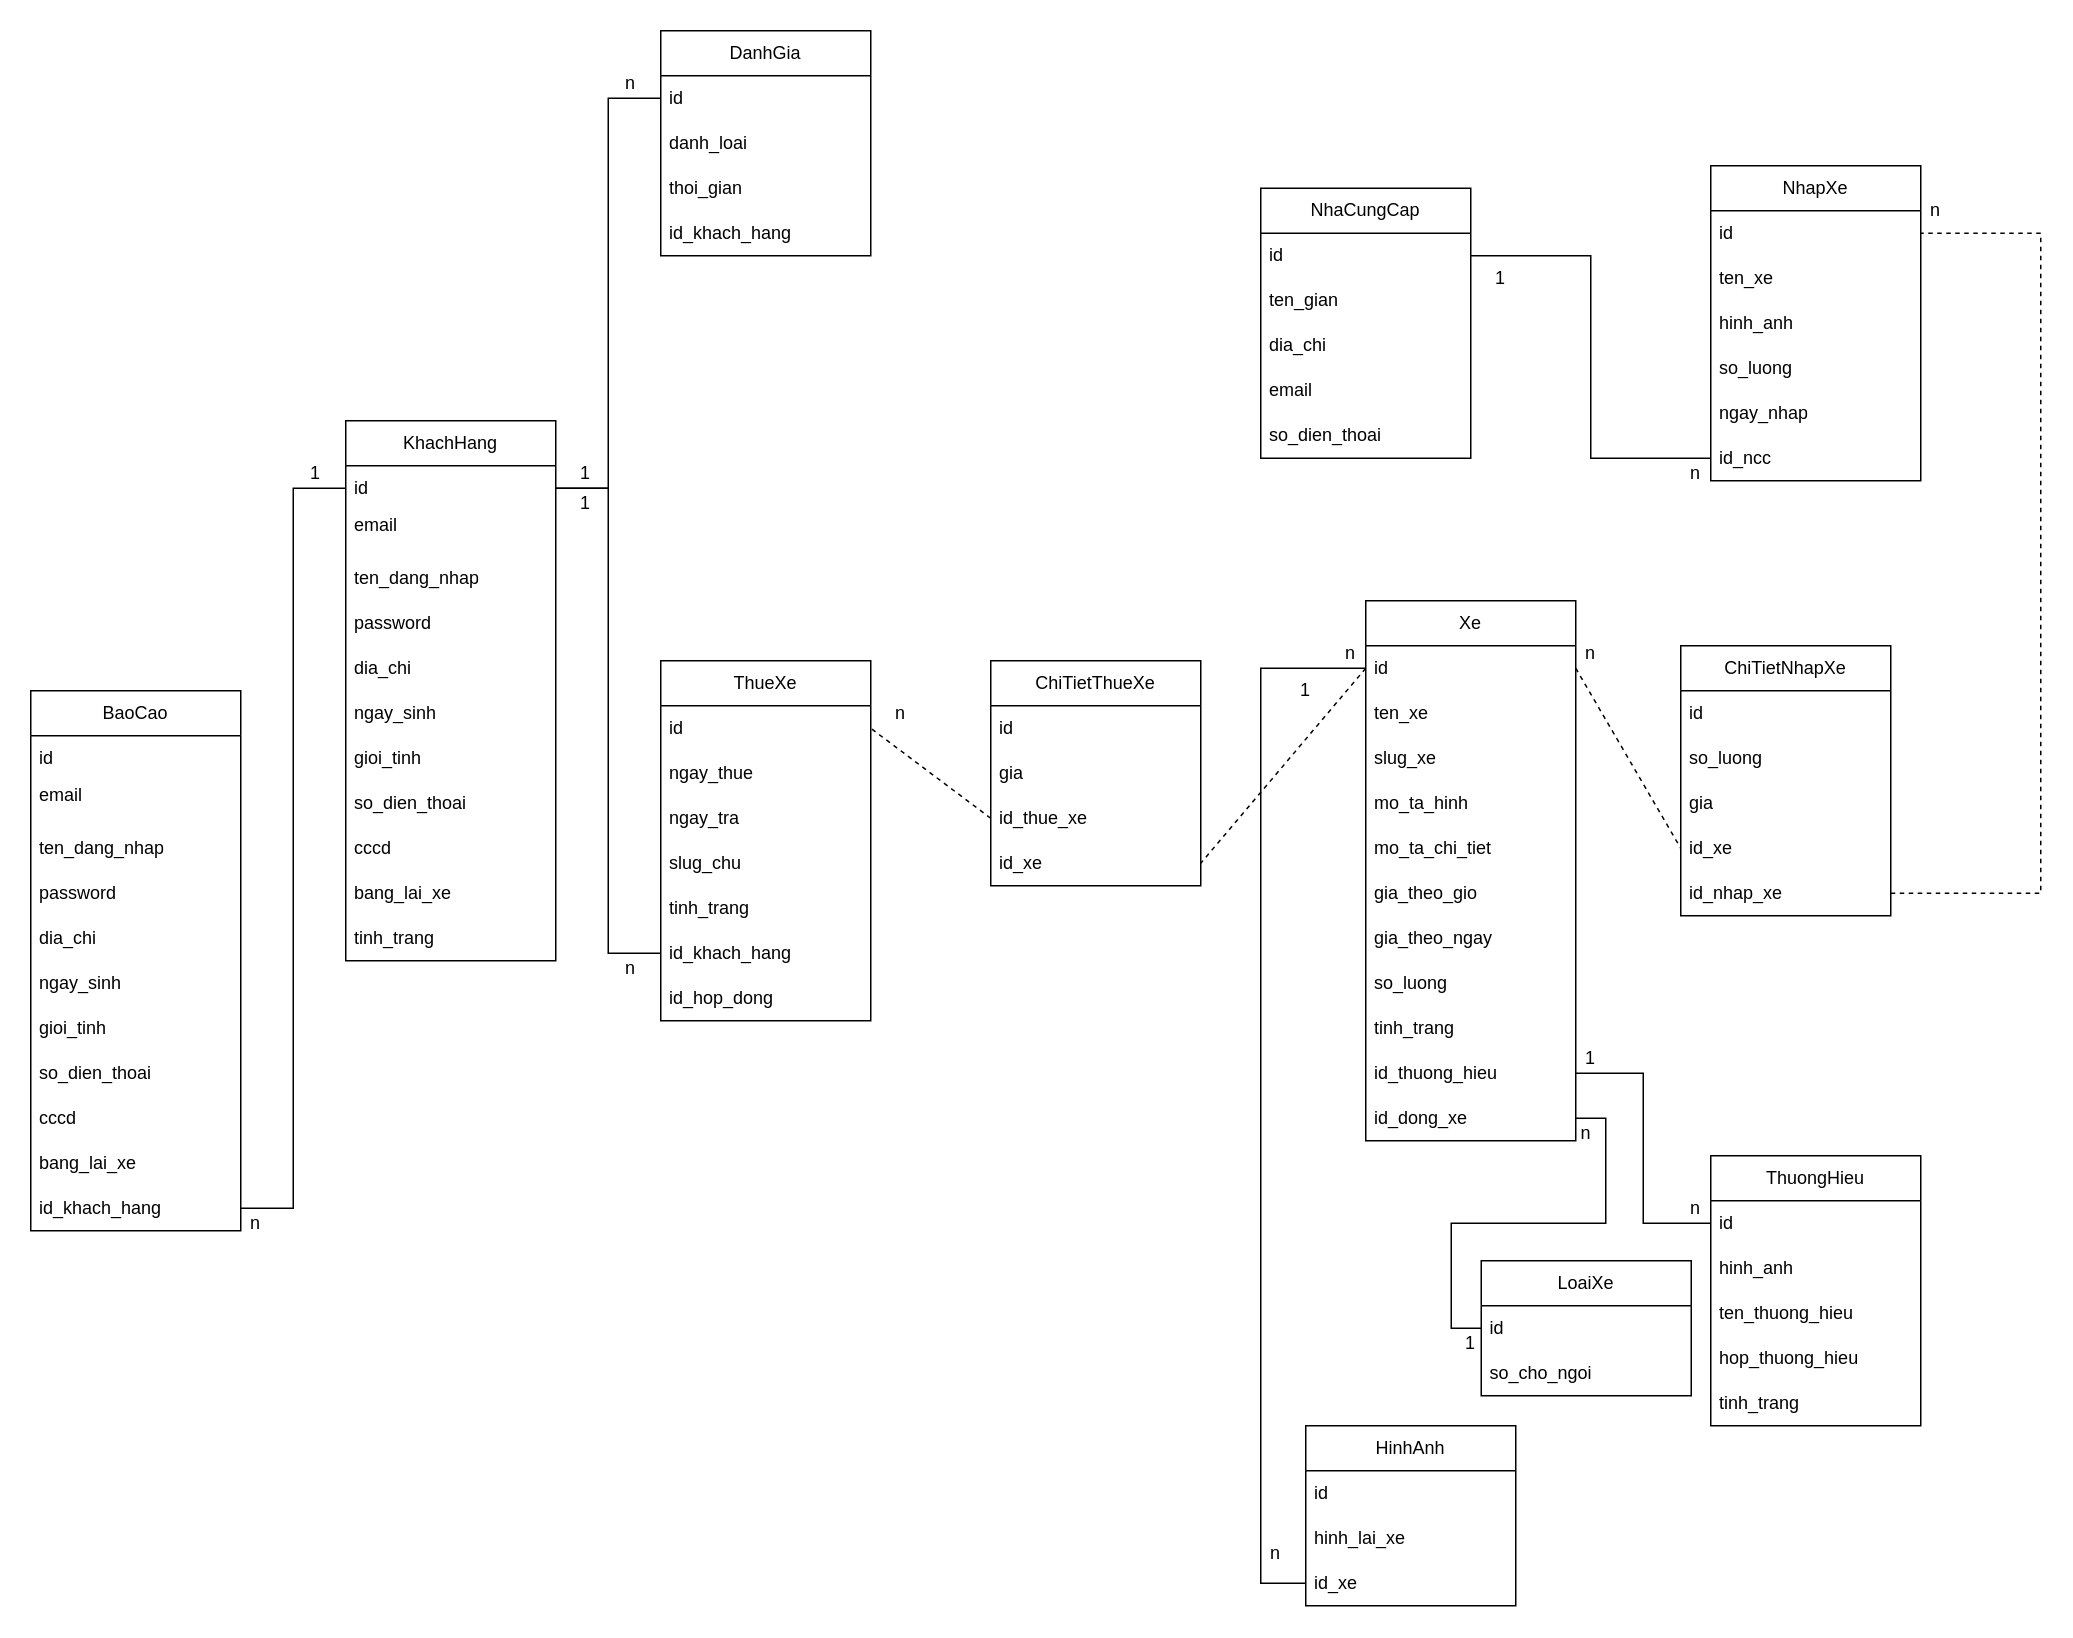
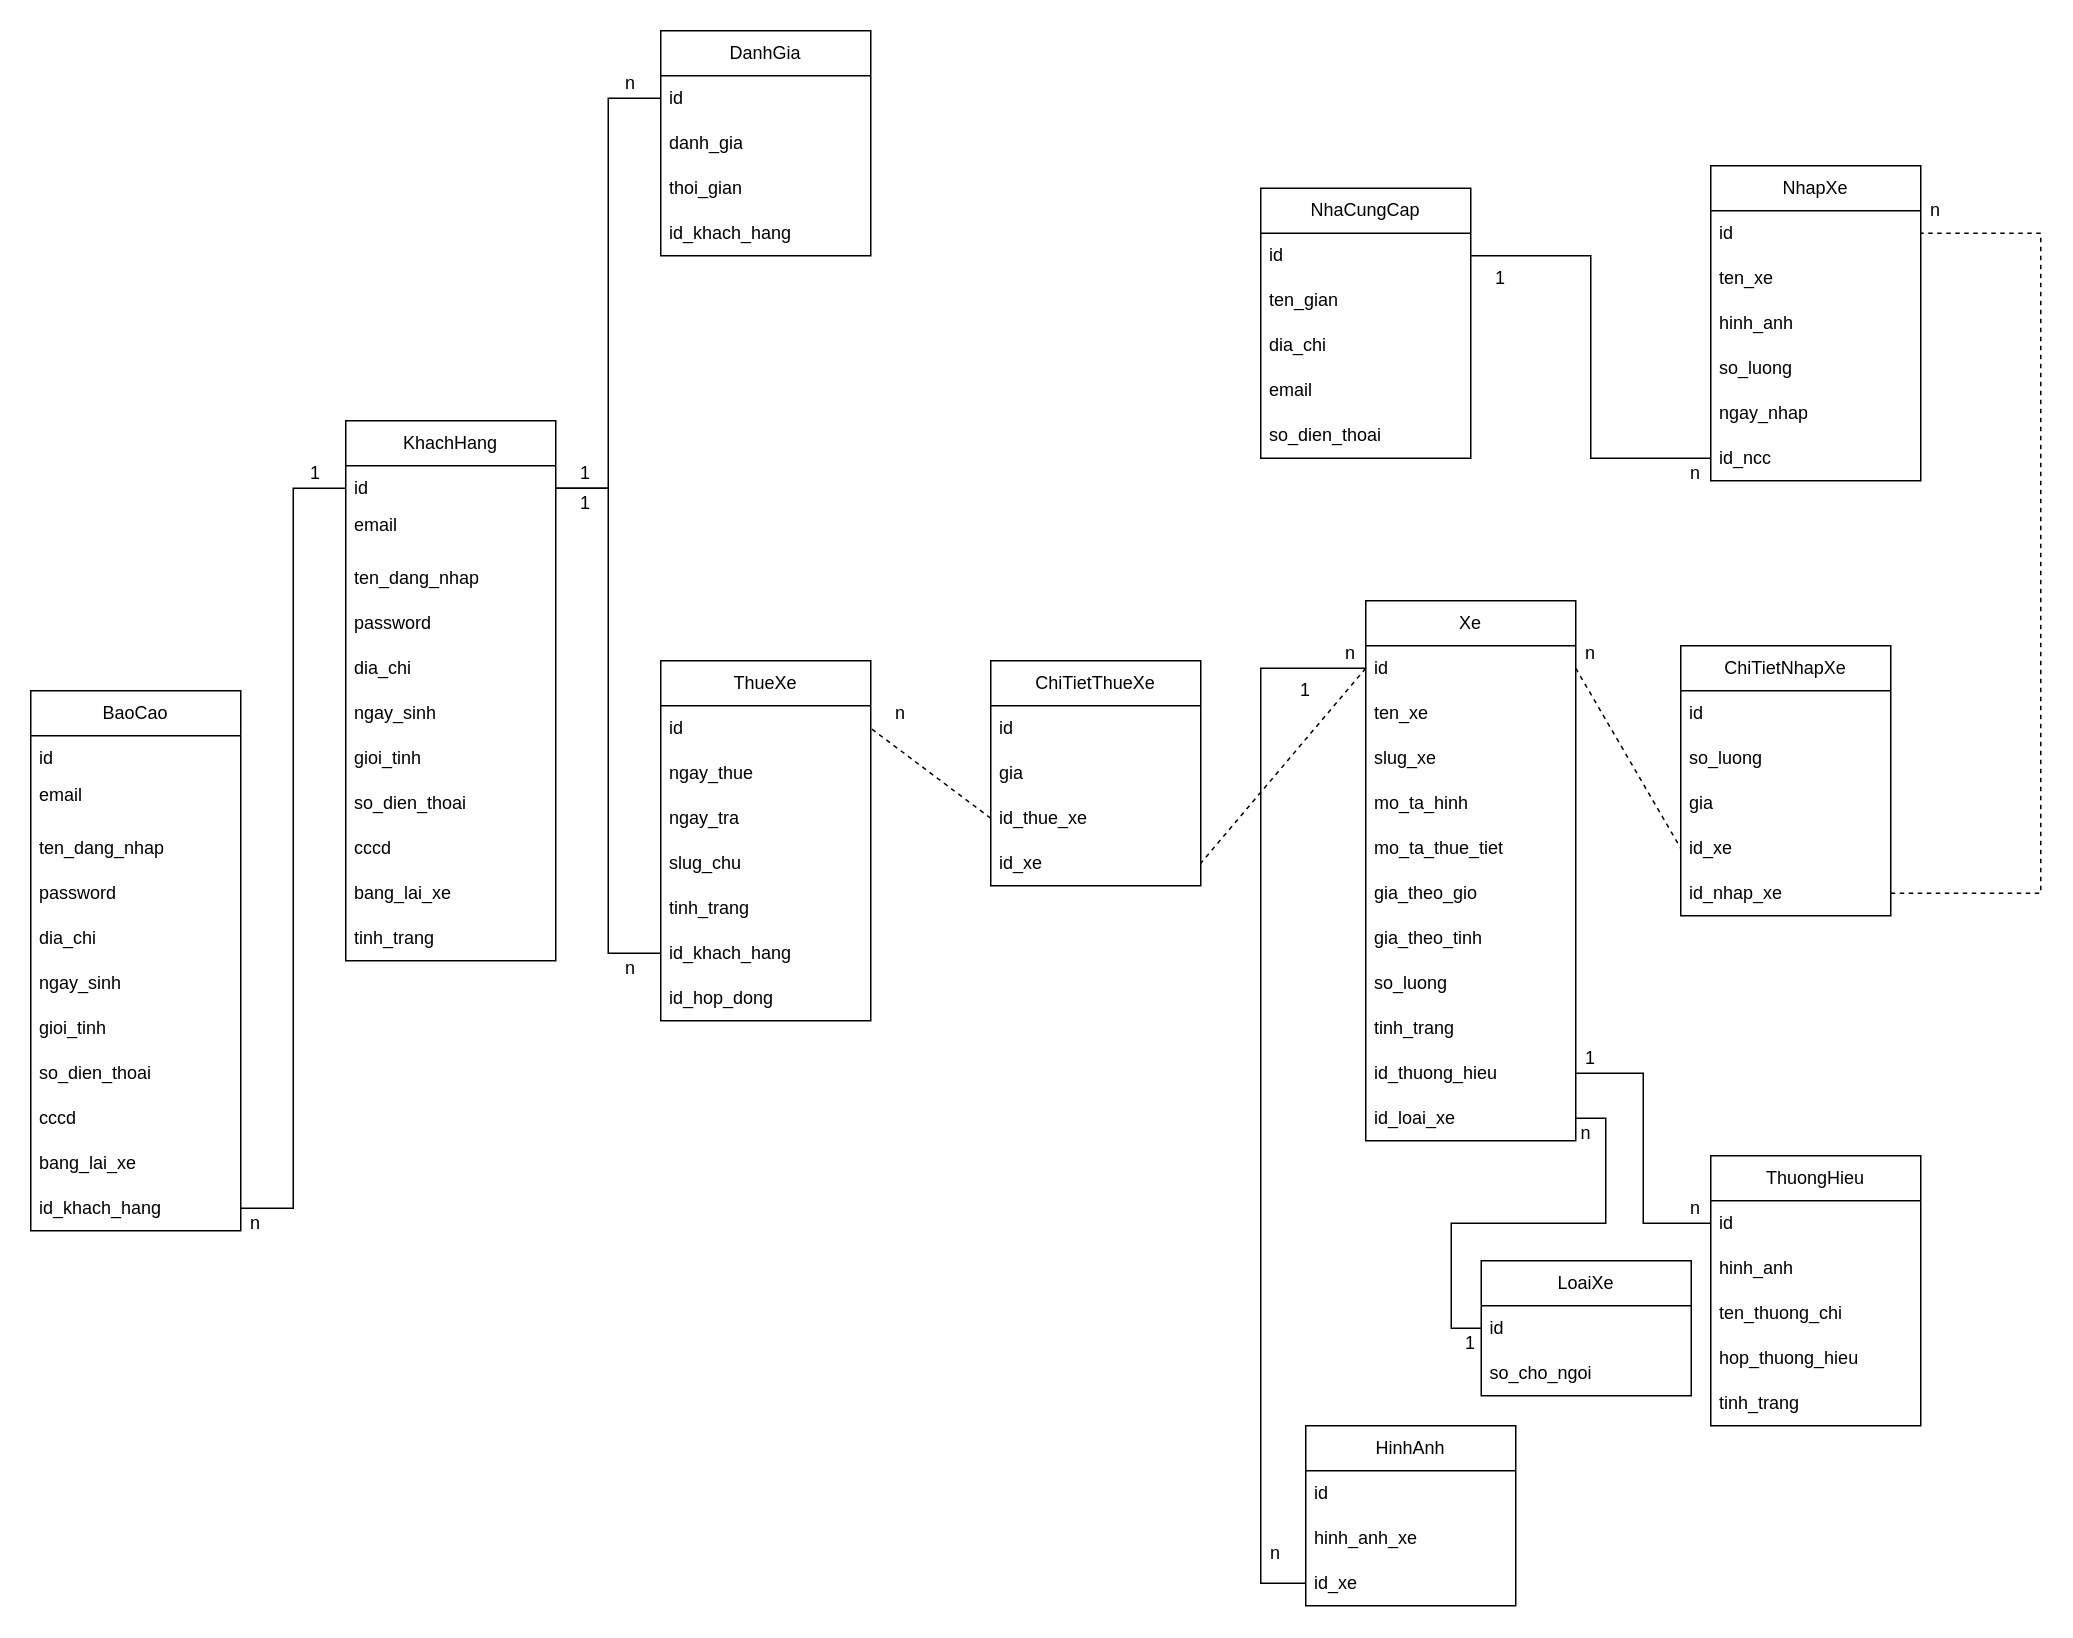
node "danh_loai": label "danh_loai" -> "danh_gia"
node "mo_ta_chi_tiet": label "mo_ta_chi_tiet" -> "mo_ta_thue_tiet"
node "gia_theo_ngay": label "gia_theo_ngay" -> "gia_theo_tinh"
node "id_dong_xe": label "id_dong_xe" -> "id_loai_xe"
node "ten_thuong_hieu": label "ten_thuong_hieu" -> "ten_thuong_chi"
node "hinh_lai_xe": label "hinh_lai_xe" -> "hinh_anh_xe"
